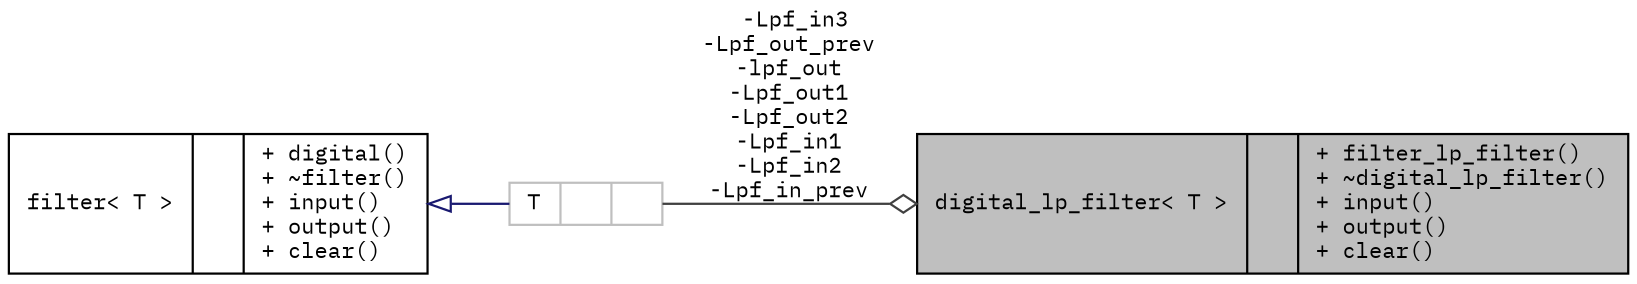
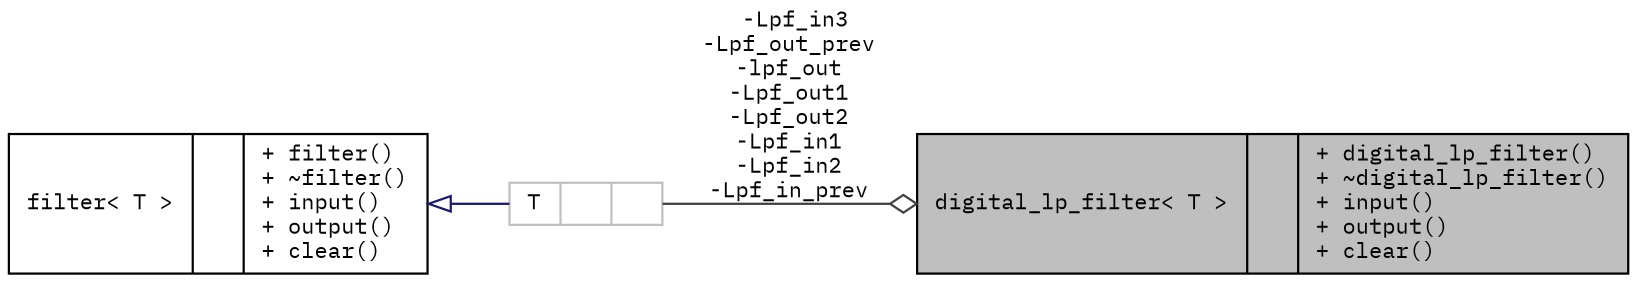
node "filter< T >": text "+ digital()" -> "+ filter()"
node "digital_lp_filter< T >": text "+ filter_lp_filter()" -> "+ digital_lp_filter()"
